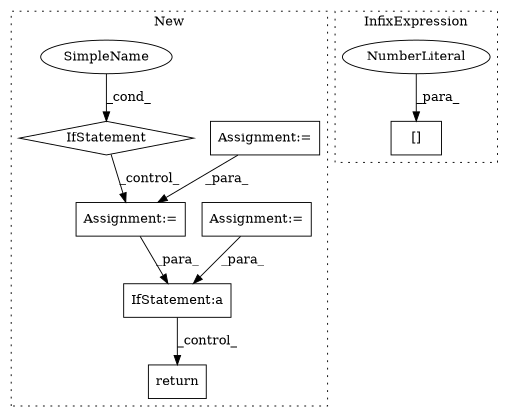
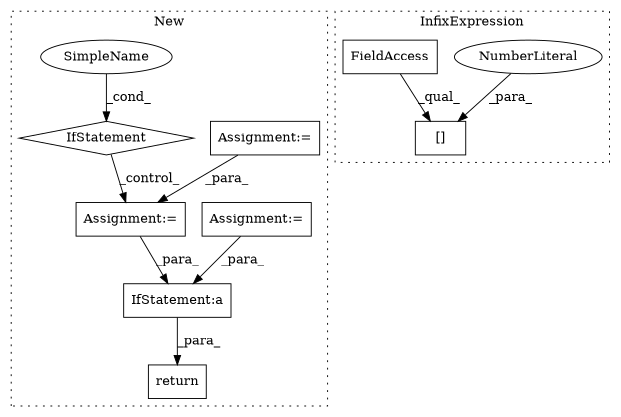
node "FieldAccess": added
edge "IfStatement:a" -> "return": label "_control_" -> "_para_"
